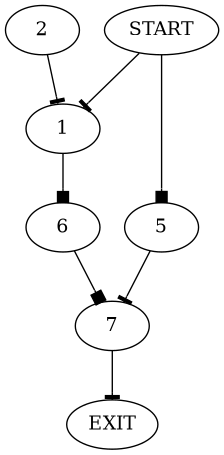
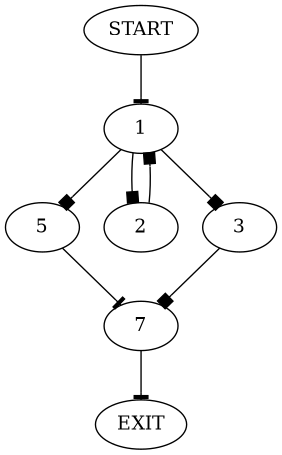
edge "2" -> "1": arrowhead tee -> box
edge "START" -> "5": now "1" -> "5"
edge "1" -> "2": added
node "6": label "6" -> "3"
